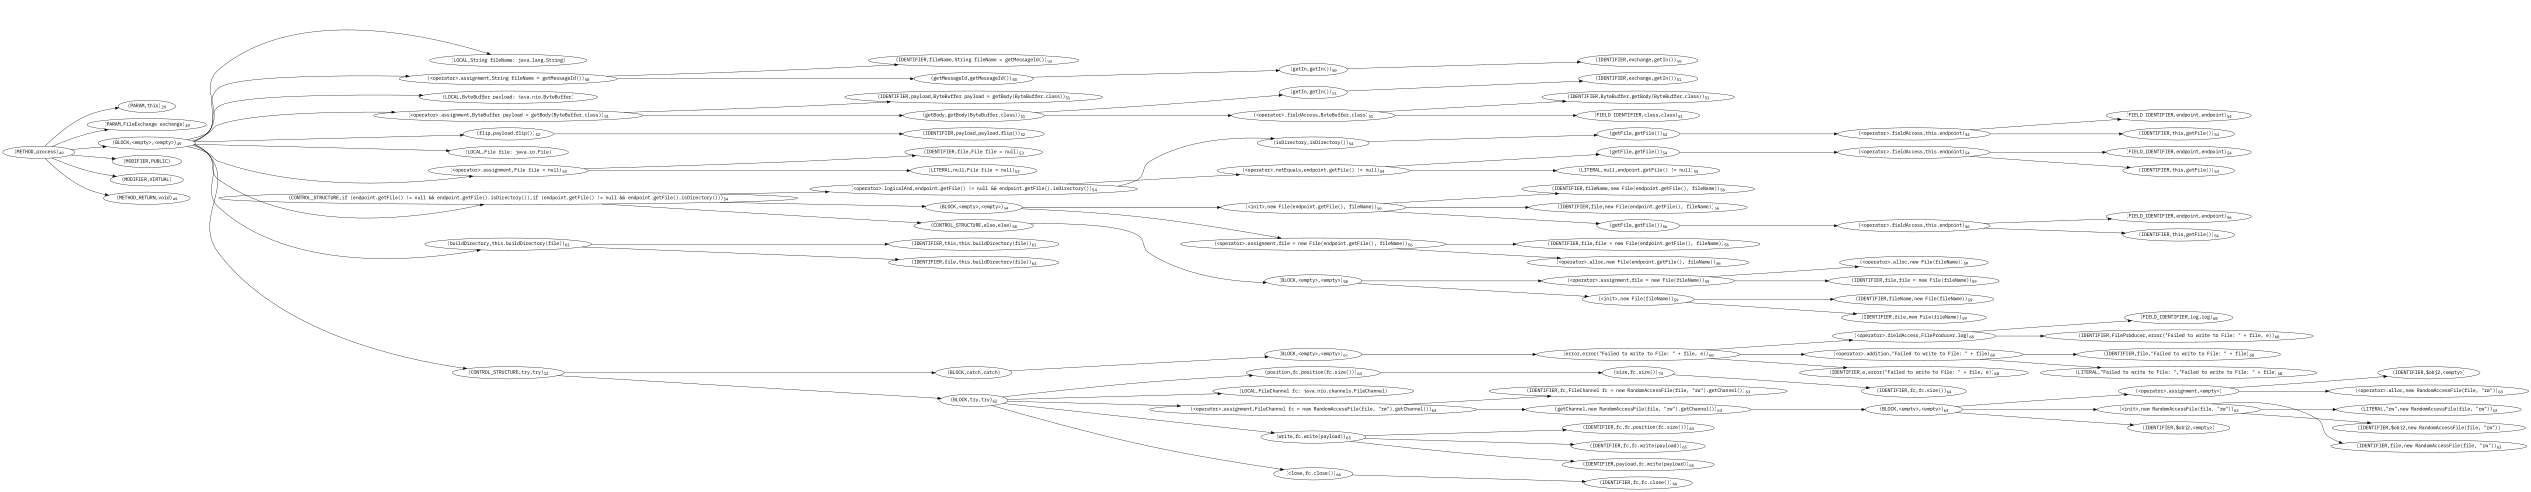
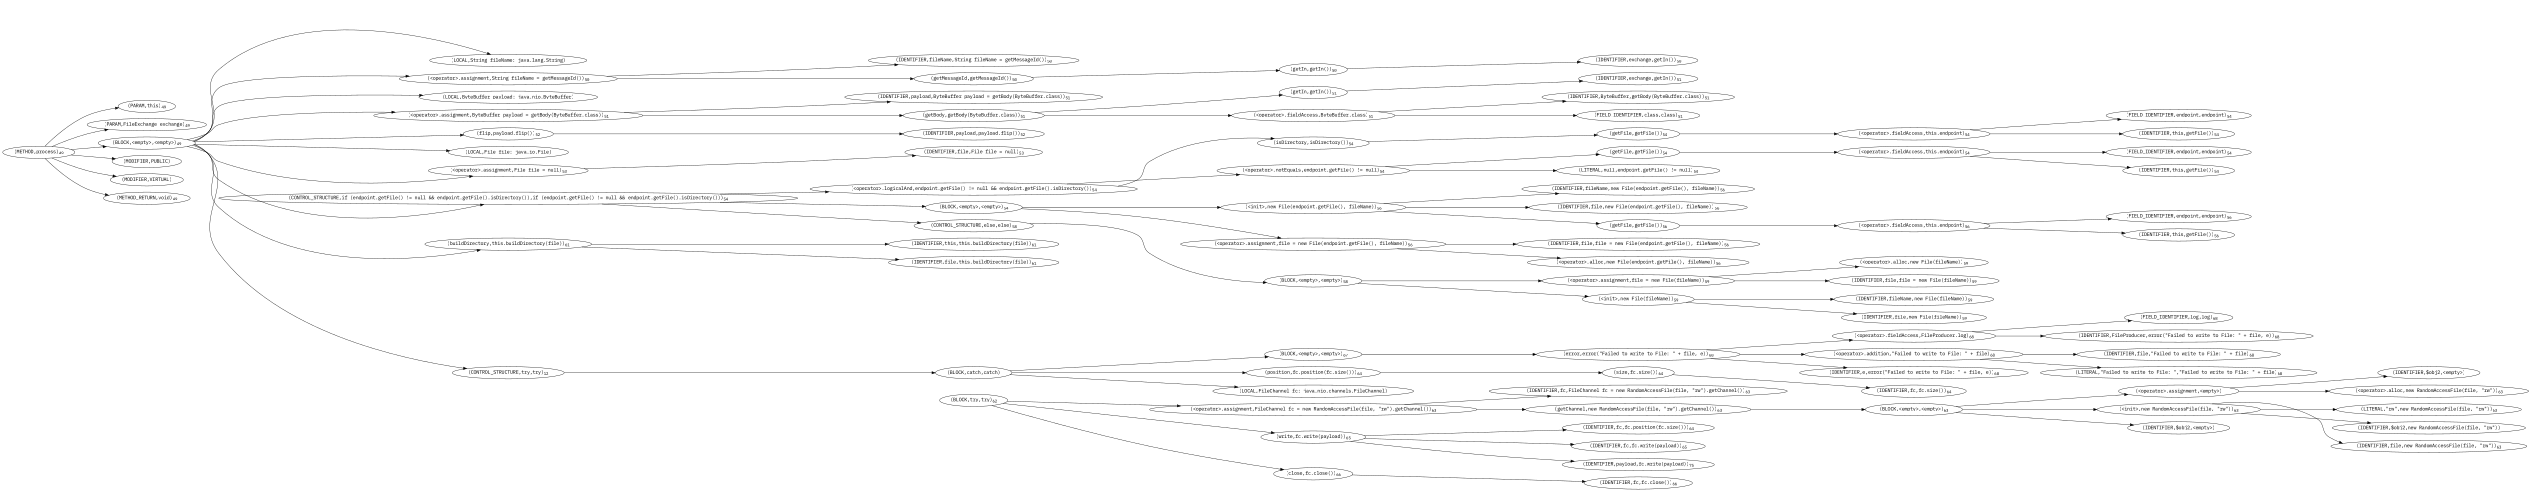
node "(PARAM,this)": text "29" -> "49"
node "(LITERAL,null,File file = null)": removed
node "(size,fc.size())": text "74" -> "64"
edge "(BLOCK,try,try)" -> "(position,fc.position(fc.size()))": now "(BLOCK,catch,catch)" -> "(position,fc.position(fc.size()))"
edge "(CONTROL_STRUCTURE,try,try)" -> "(BLOCK,try,try)": removed
edge "(BLOCK,try,try)" -> "(LOCAL,FileChannel fc: java.nio.channels.FileChannel)": now "(BLOCK,catch,catch)" -> "(LOCAL,FileChannel fc: java.nio.channels.FileChannel)"
node "(IDENTIFIER,payload,fc.write(payload))": text "65" -> "75"
